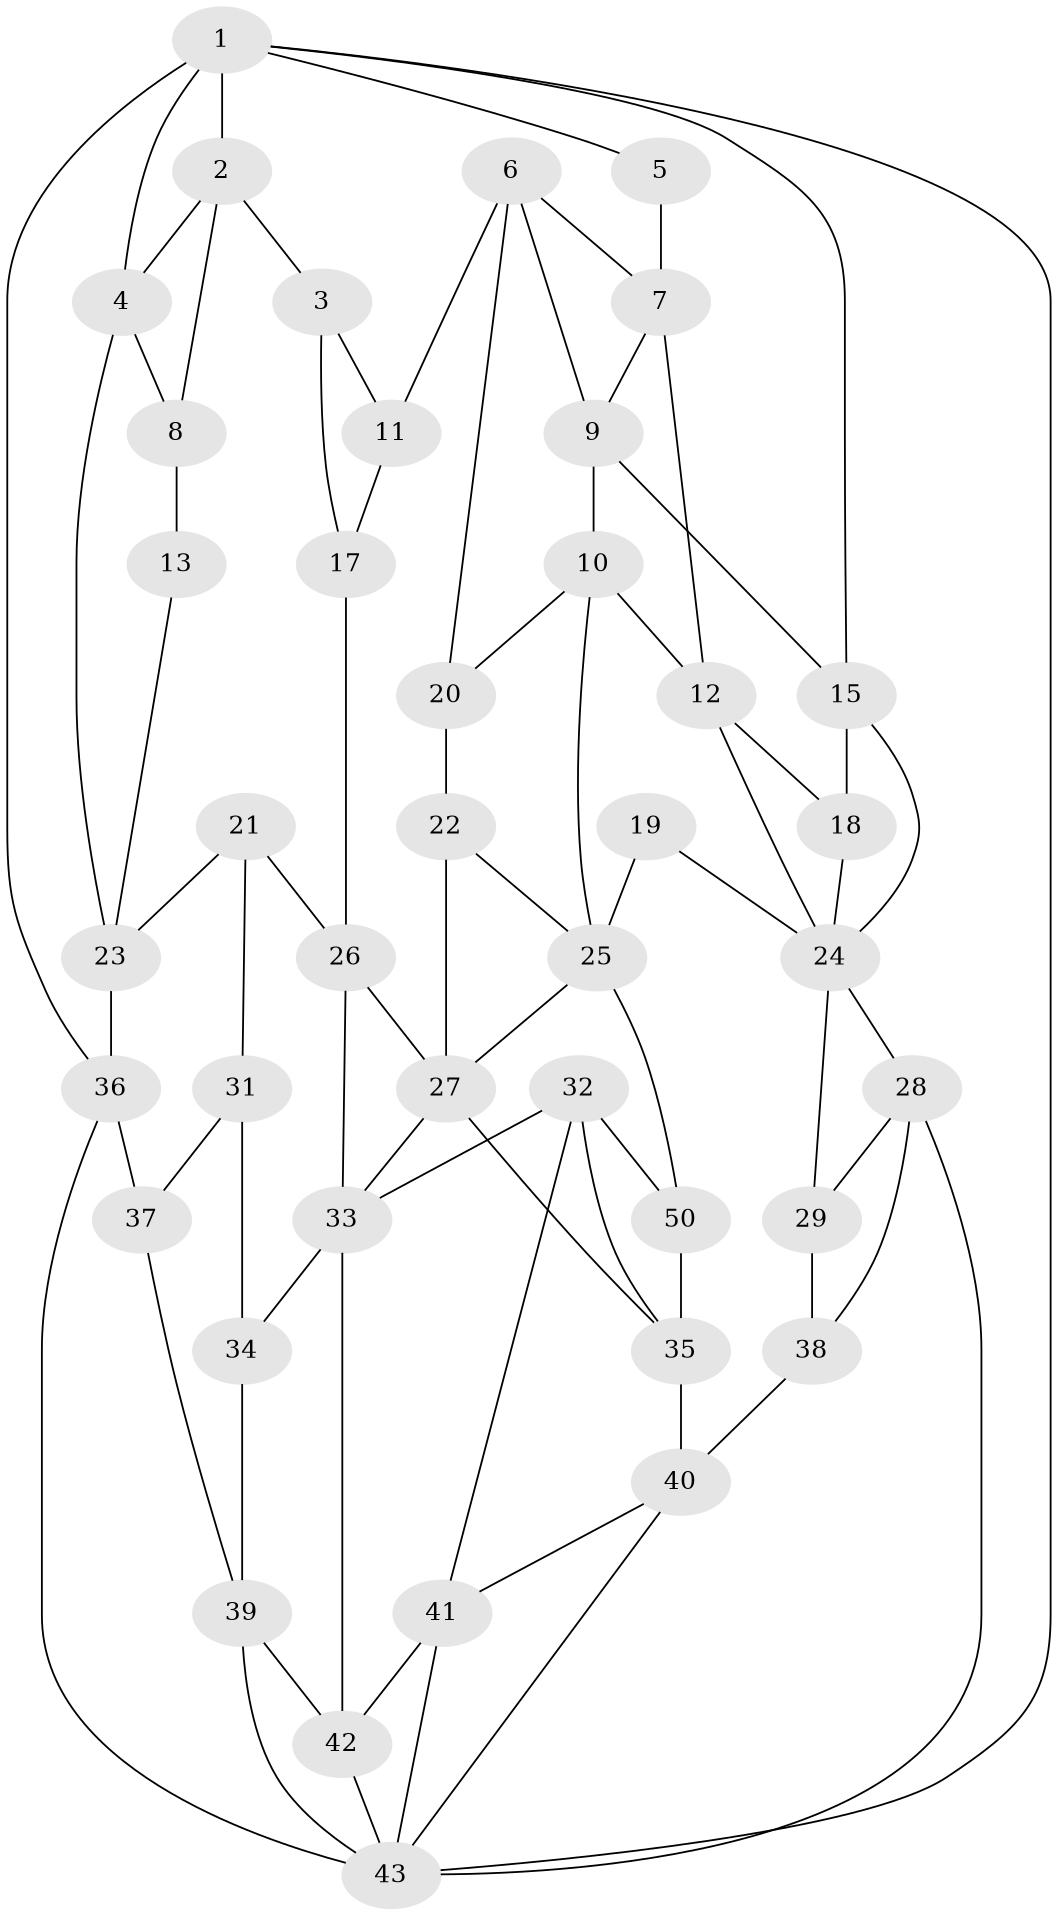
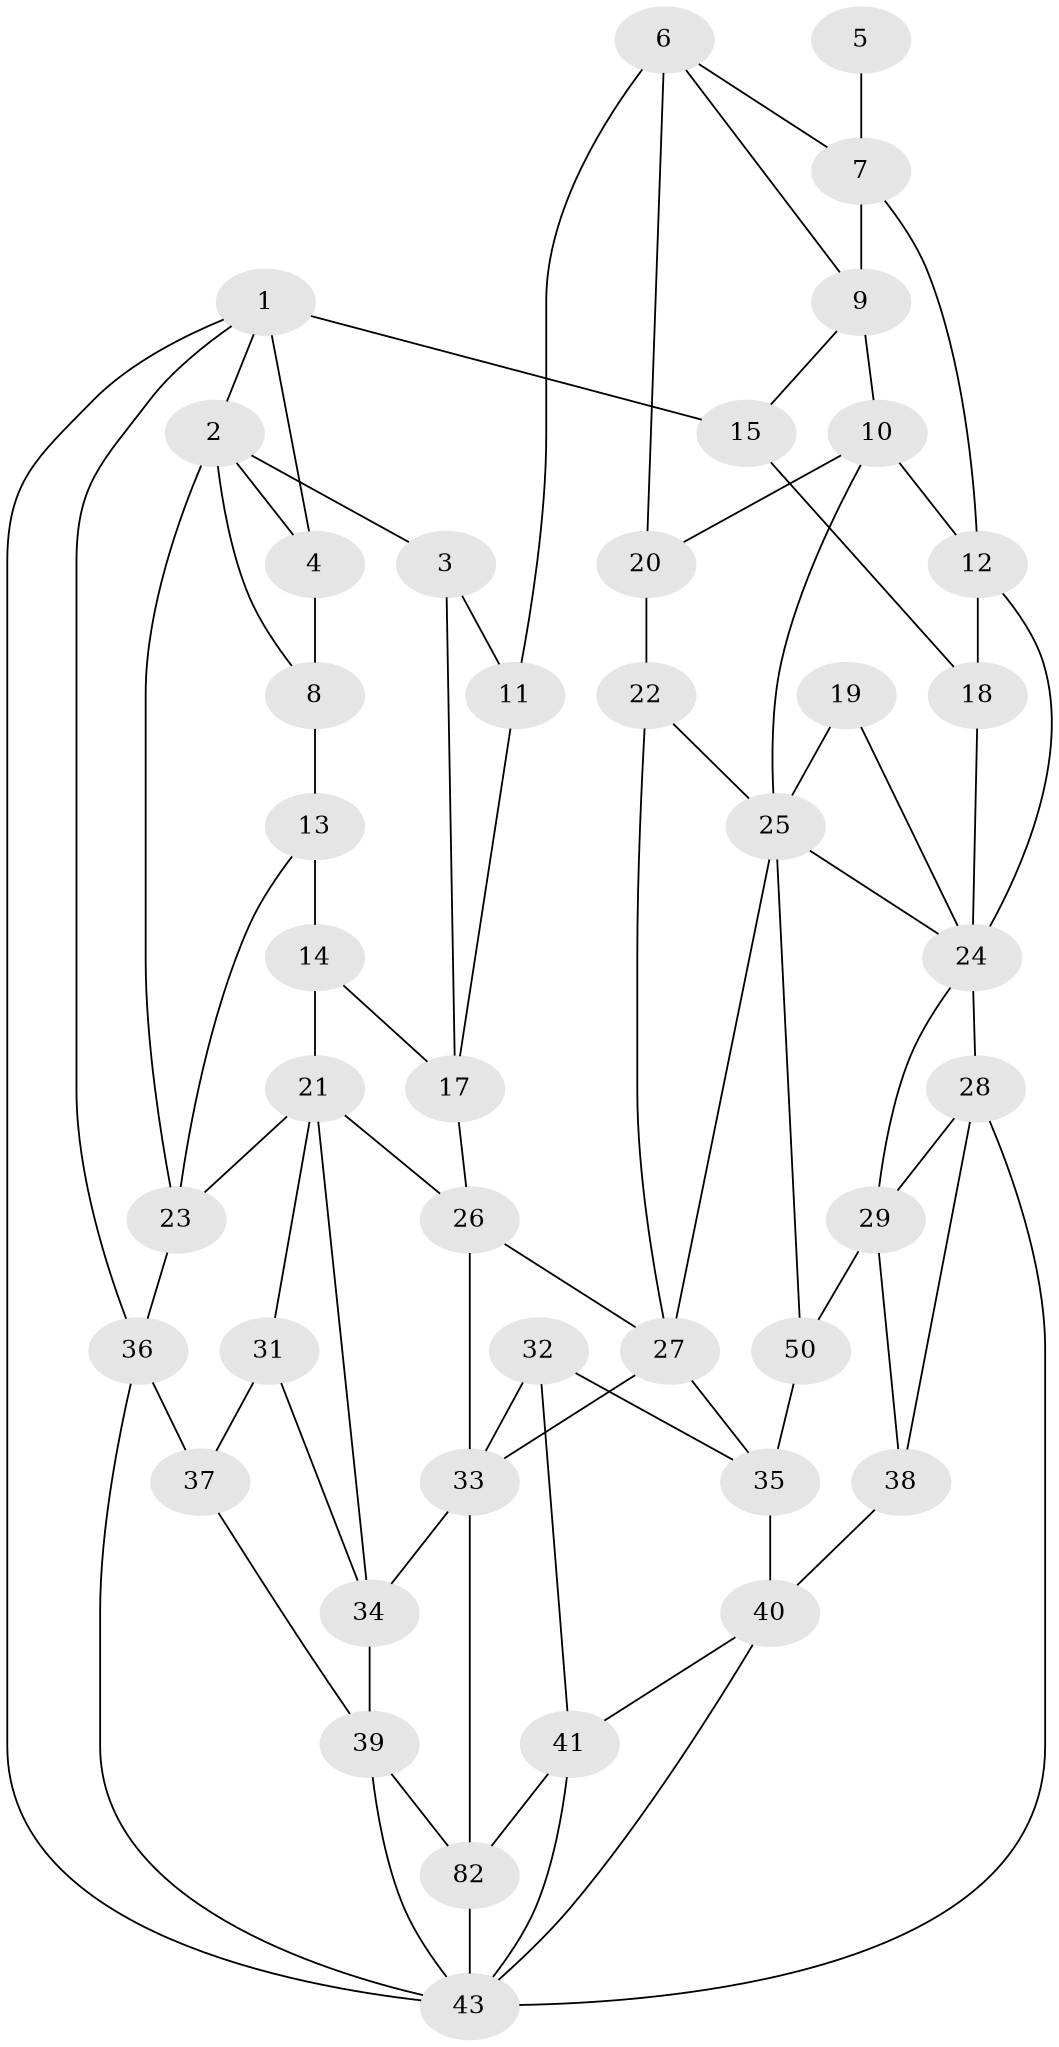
edge "1" -- "5": removed
edge "4" -- "23": now "2" -- "23"
edge "15" -- "24": now "25" -- "24"
node "14": added
edge "32" -- "50": now "29" -- "50"
edge "21" -- "34": added
node "42": label "42" -> "82"
